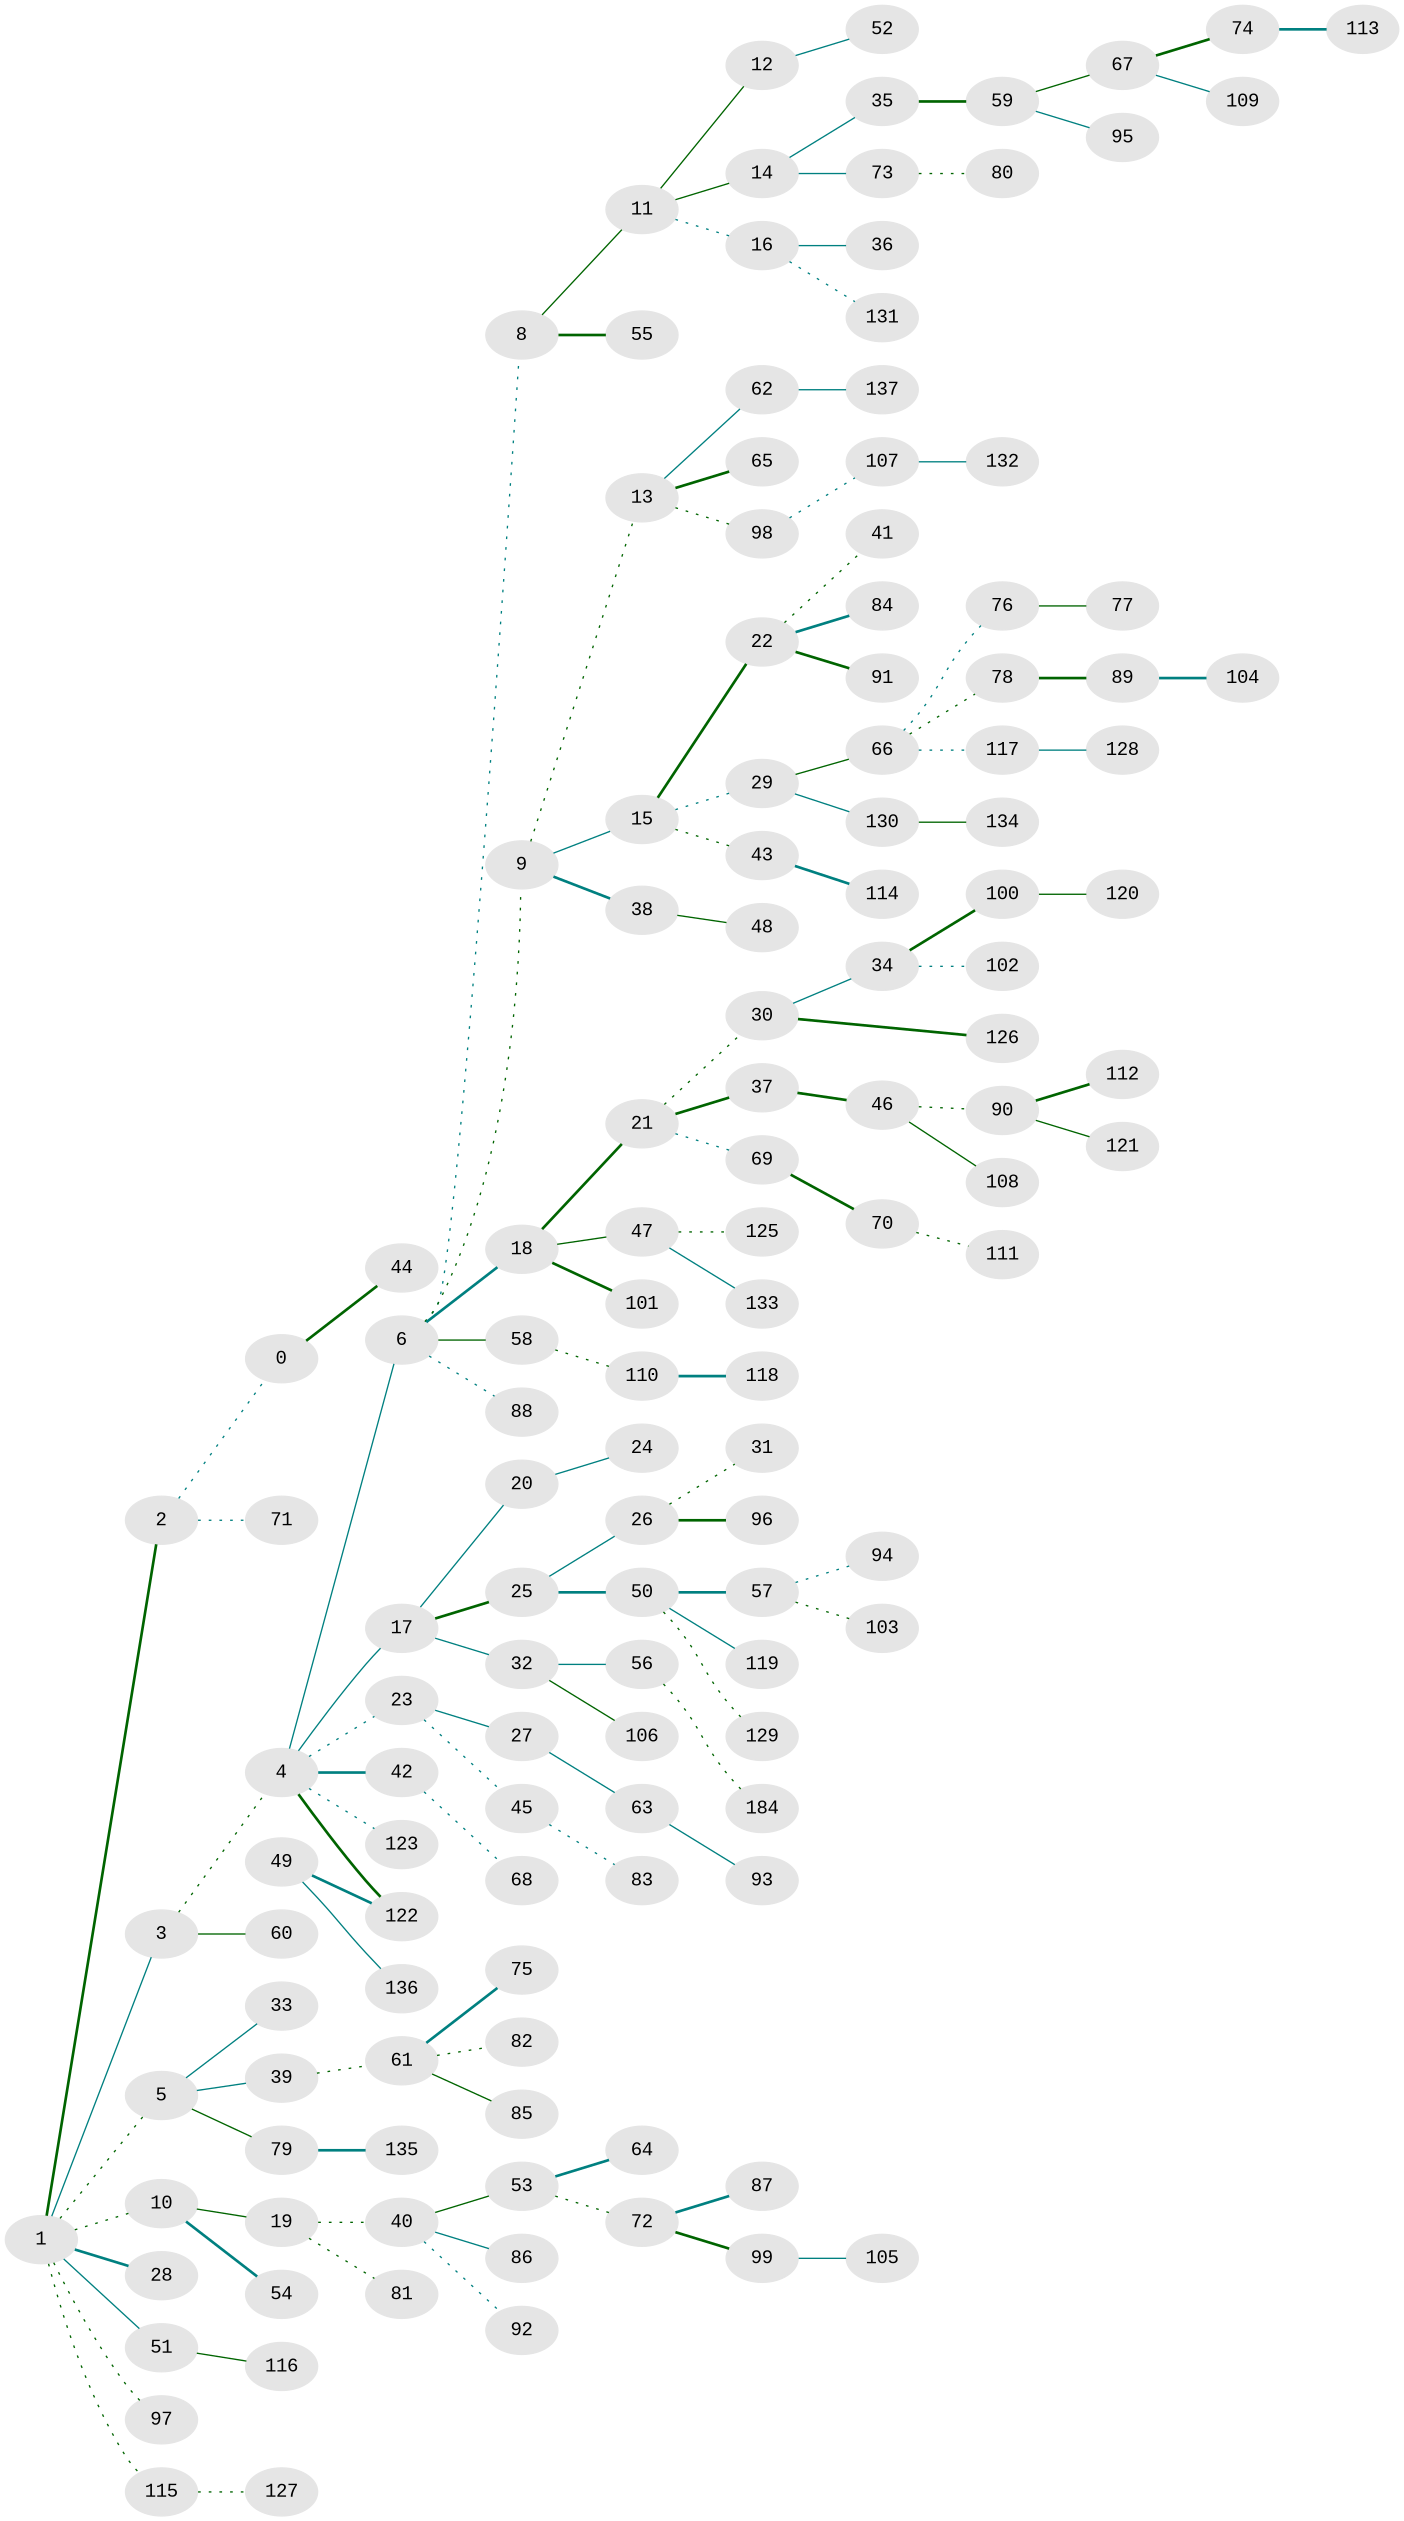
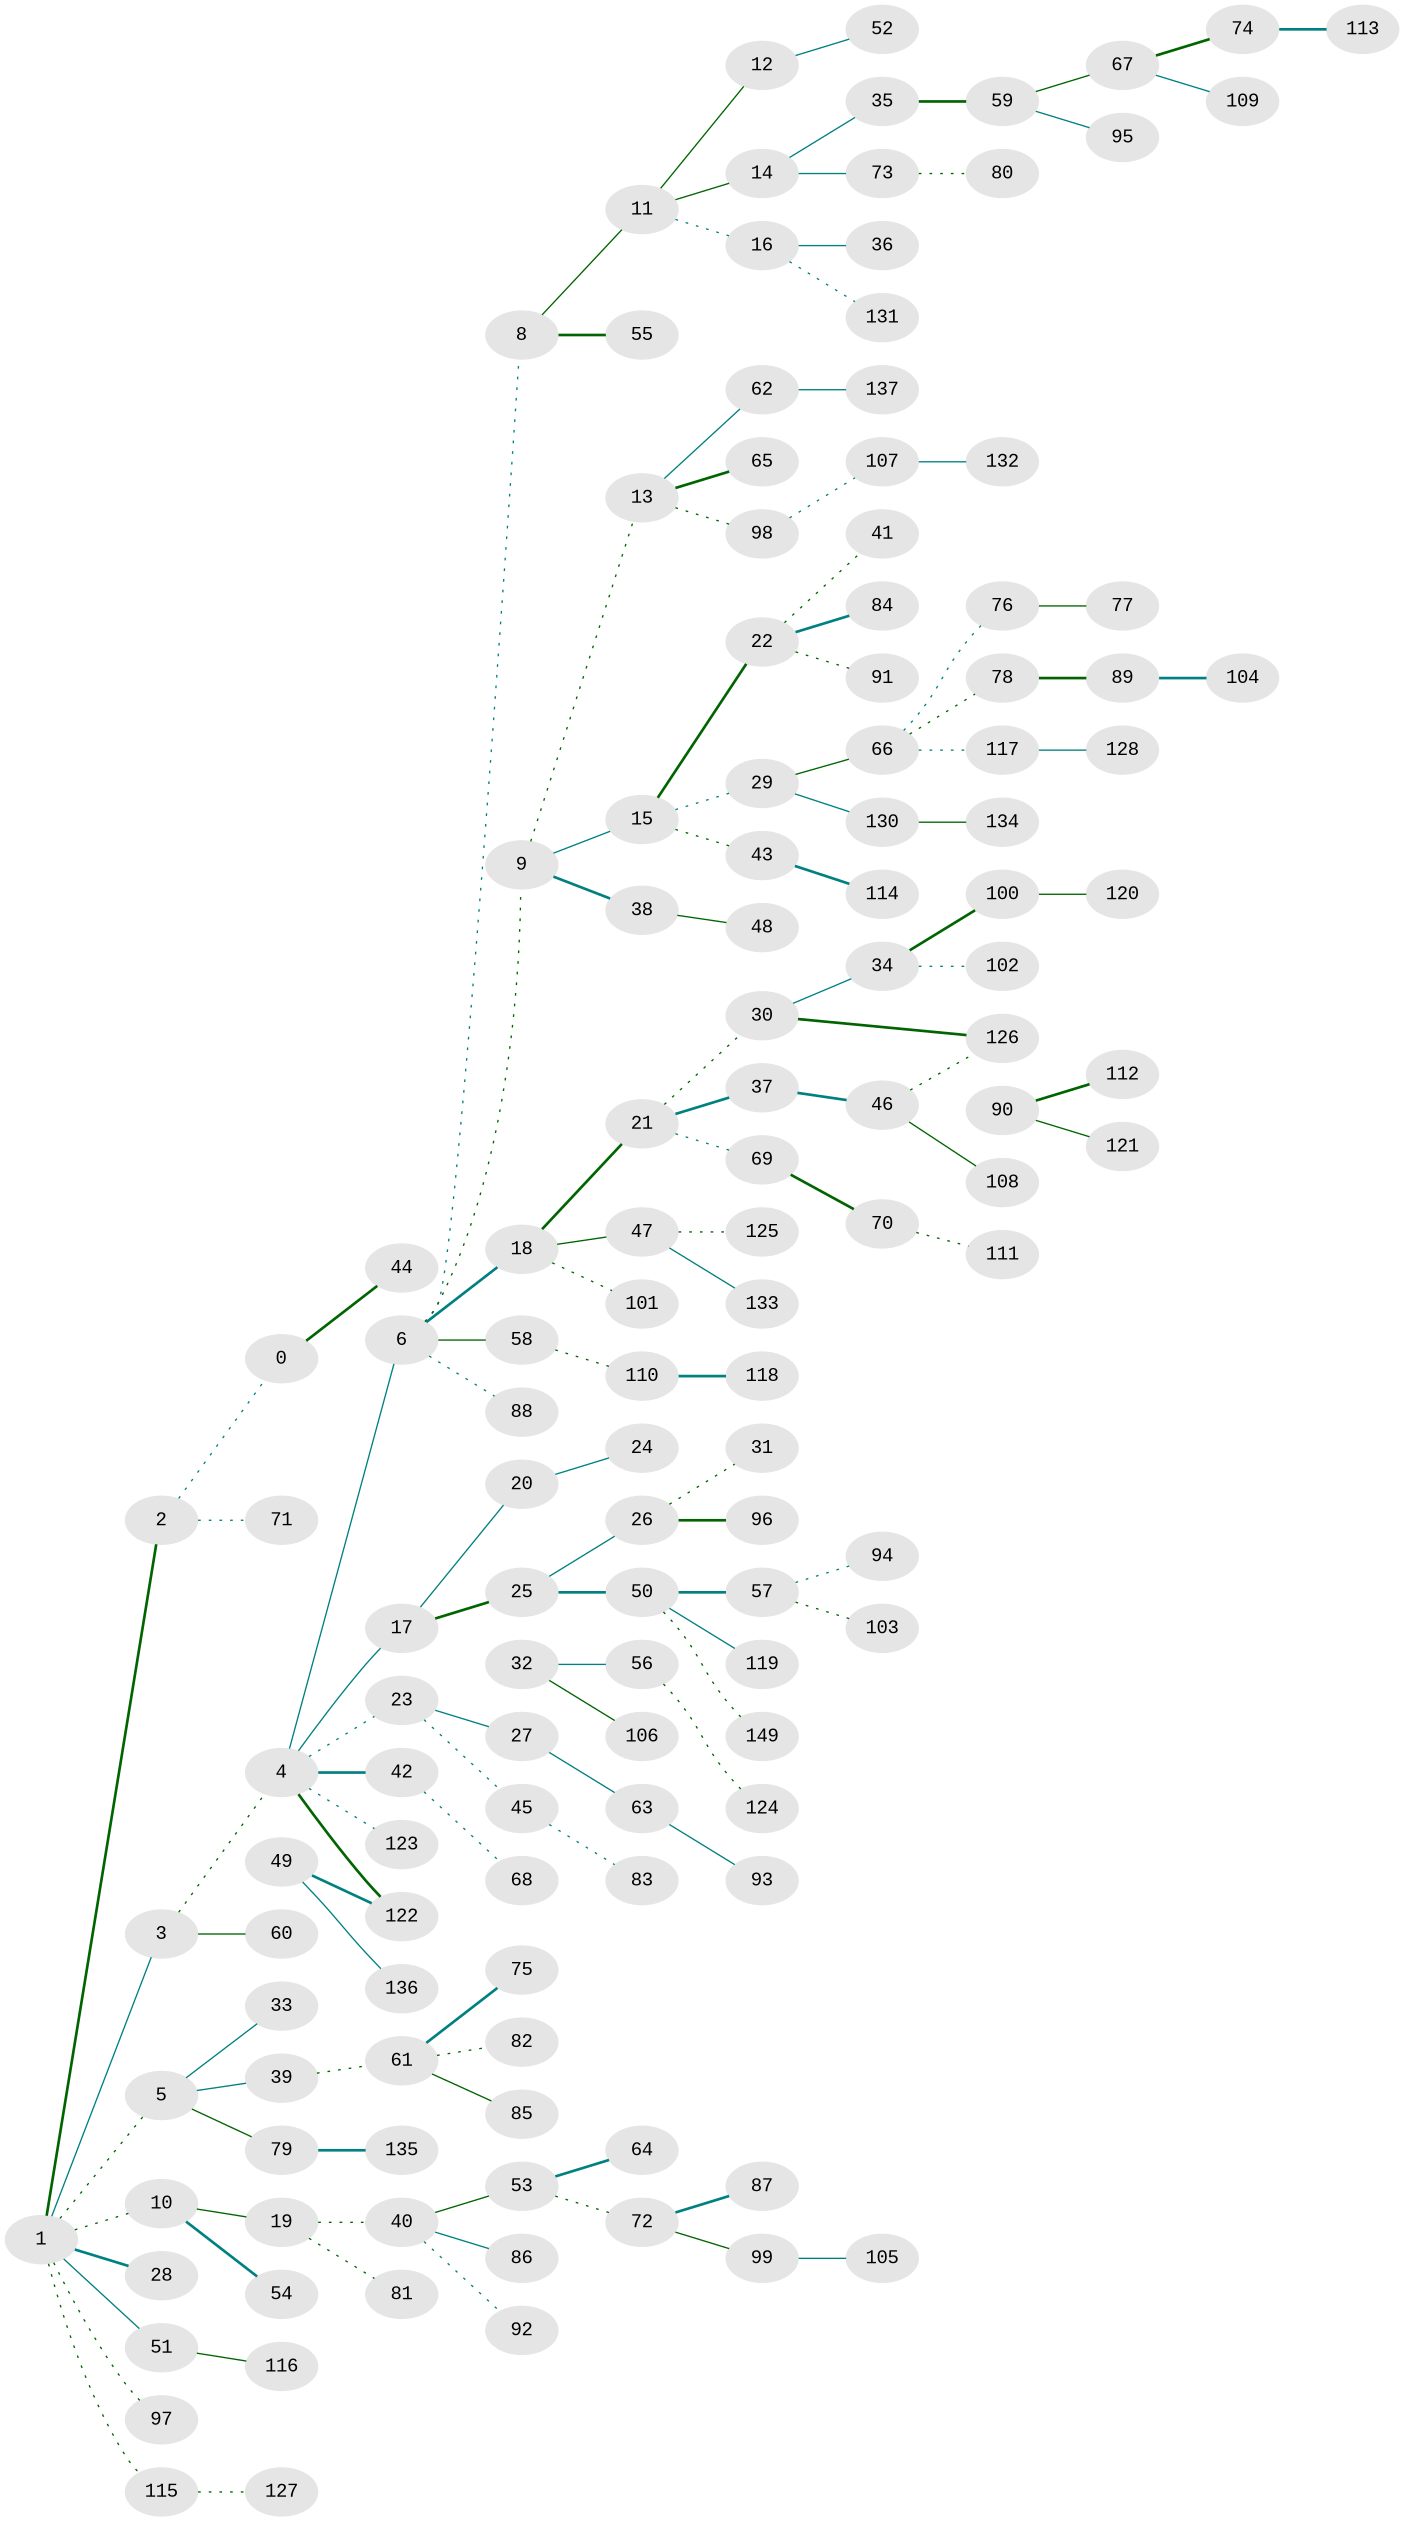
edge "22" -- "91": style bold -> dotted
edge "37" -- "46": color darkgreen -> teal
edge "37" -- "21": color darkgreen -> teal
edge "46" -- "90": now "46" -- "126"
edge "18" -- "101": style bold -> dotted
edge "17" -- "32": removed
node "129": label "129" -> "149"
node "184": label "184" -> "124"
edge "72" -- "99": style bold -> solid
